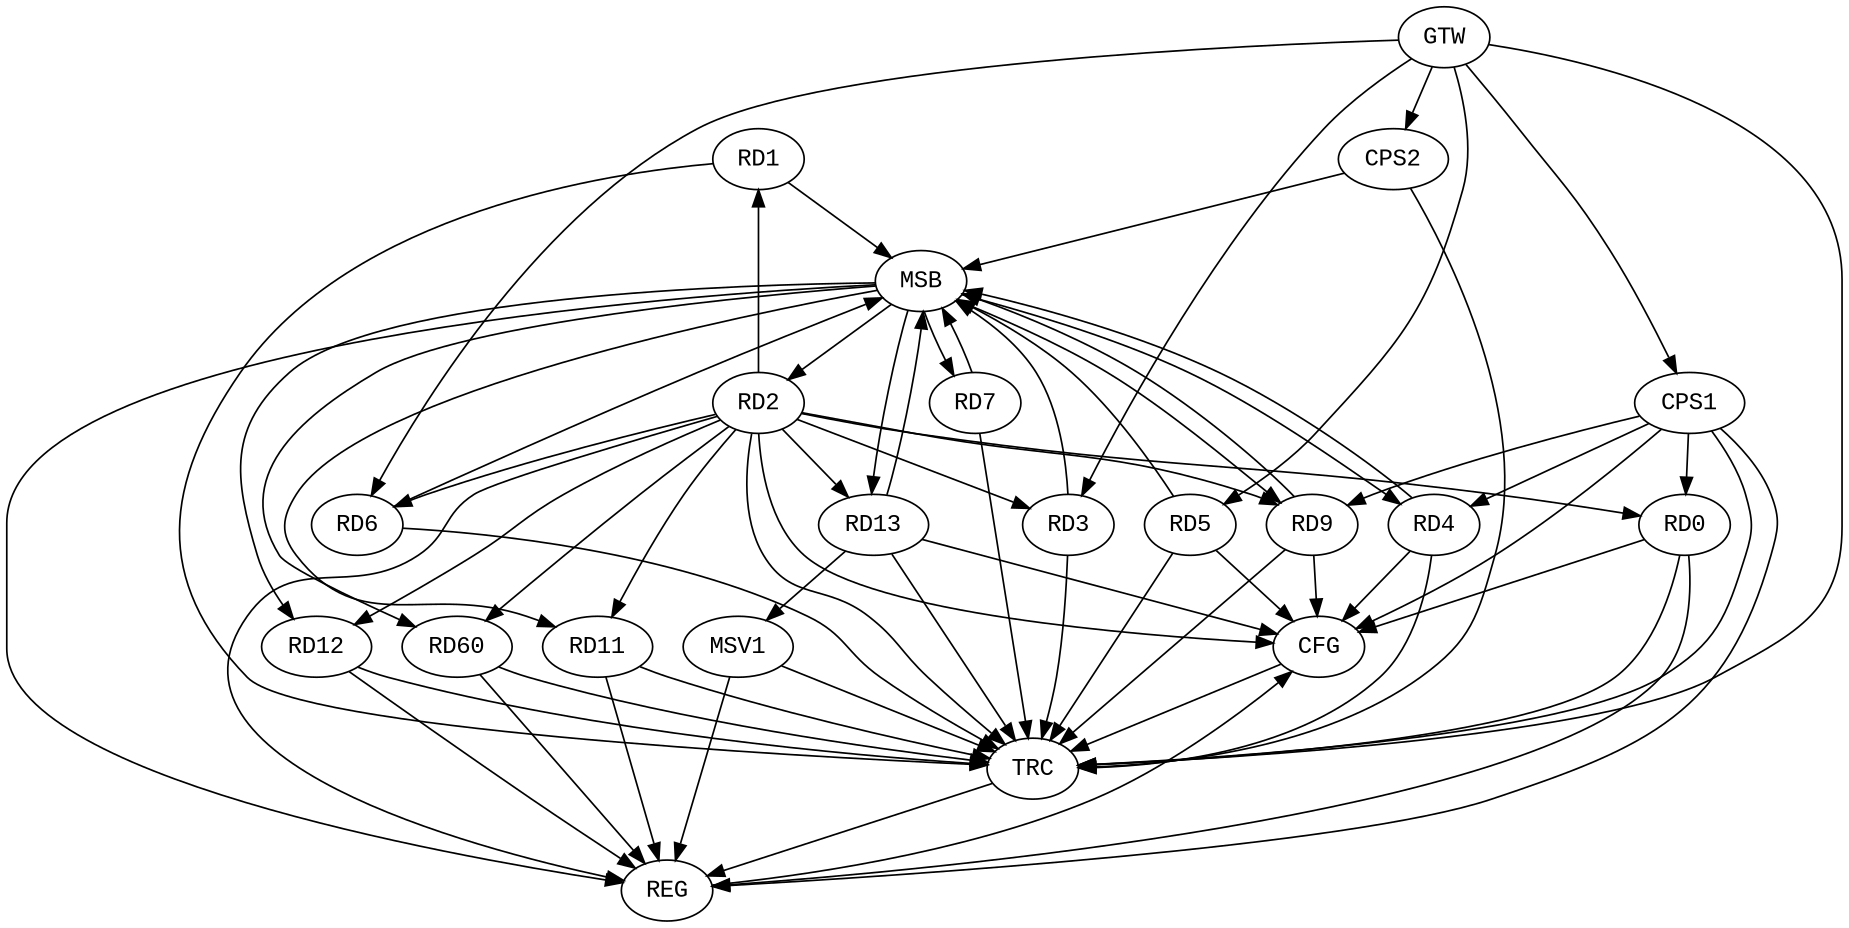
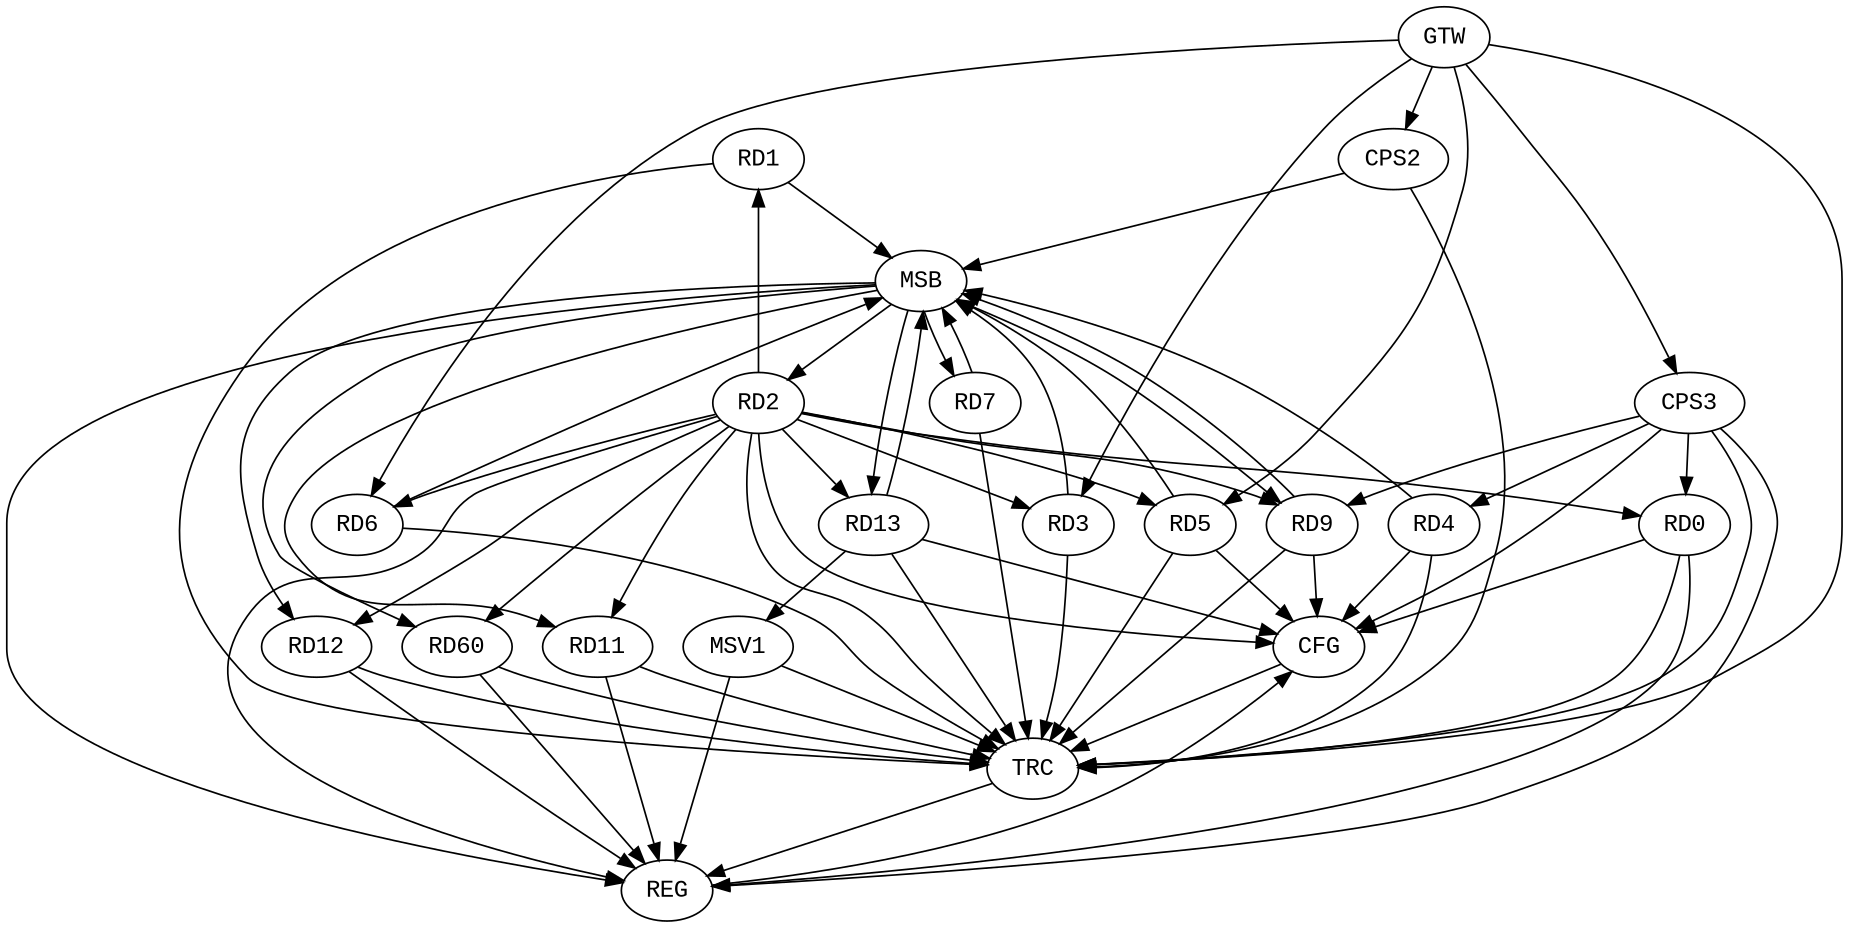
edge "MSB" -> "RD4": removed
node "CPS1": label "CPS1" -> "CPS3"
edge "RD2" -> "RD5": added
